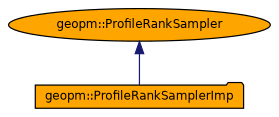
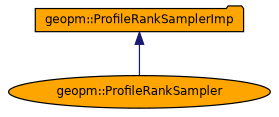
edge "geopm::ProfileRankSamplerImp" -> "geopm::ProfileRankSampler": reversed
